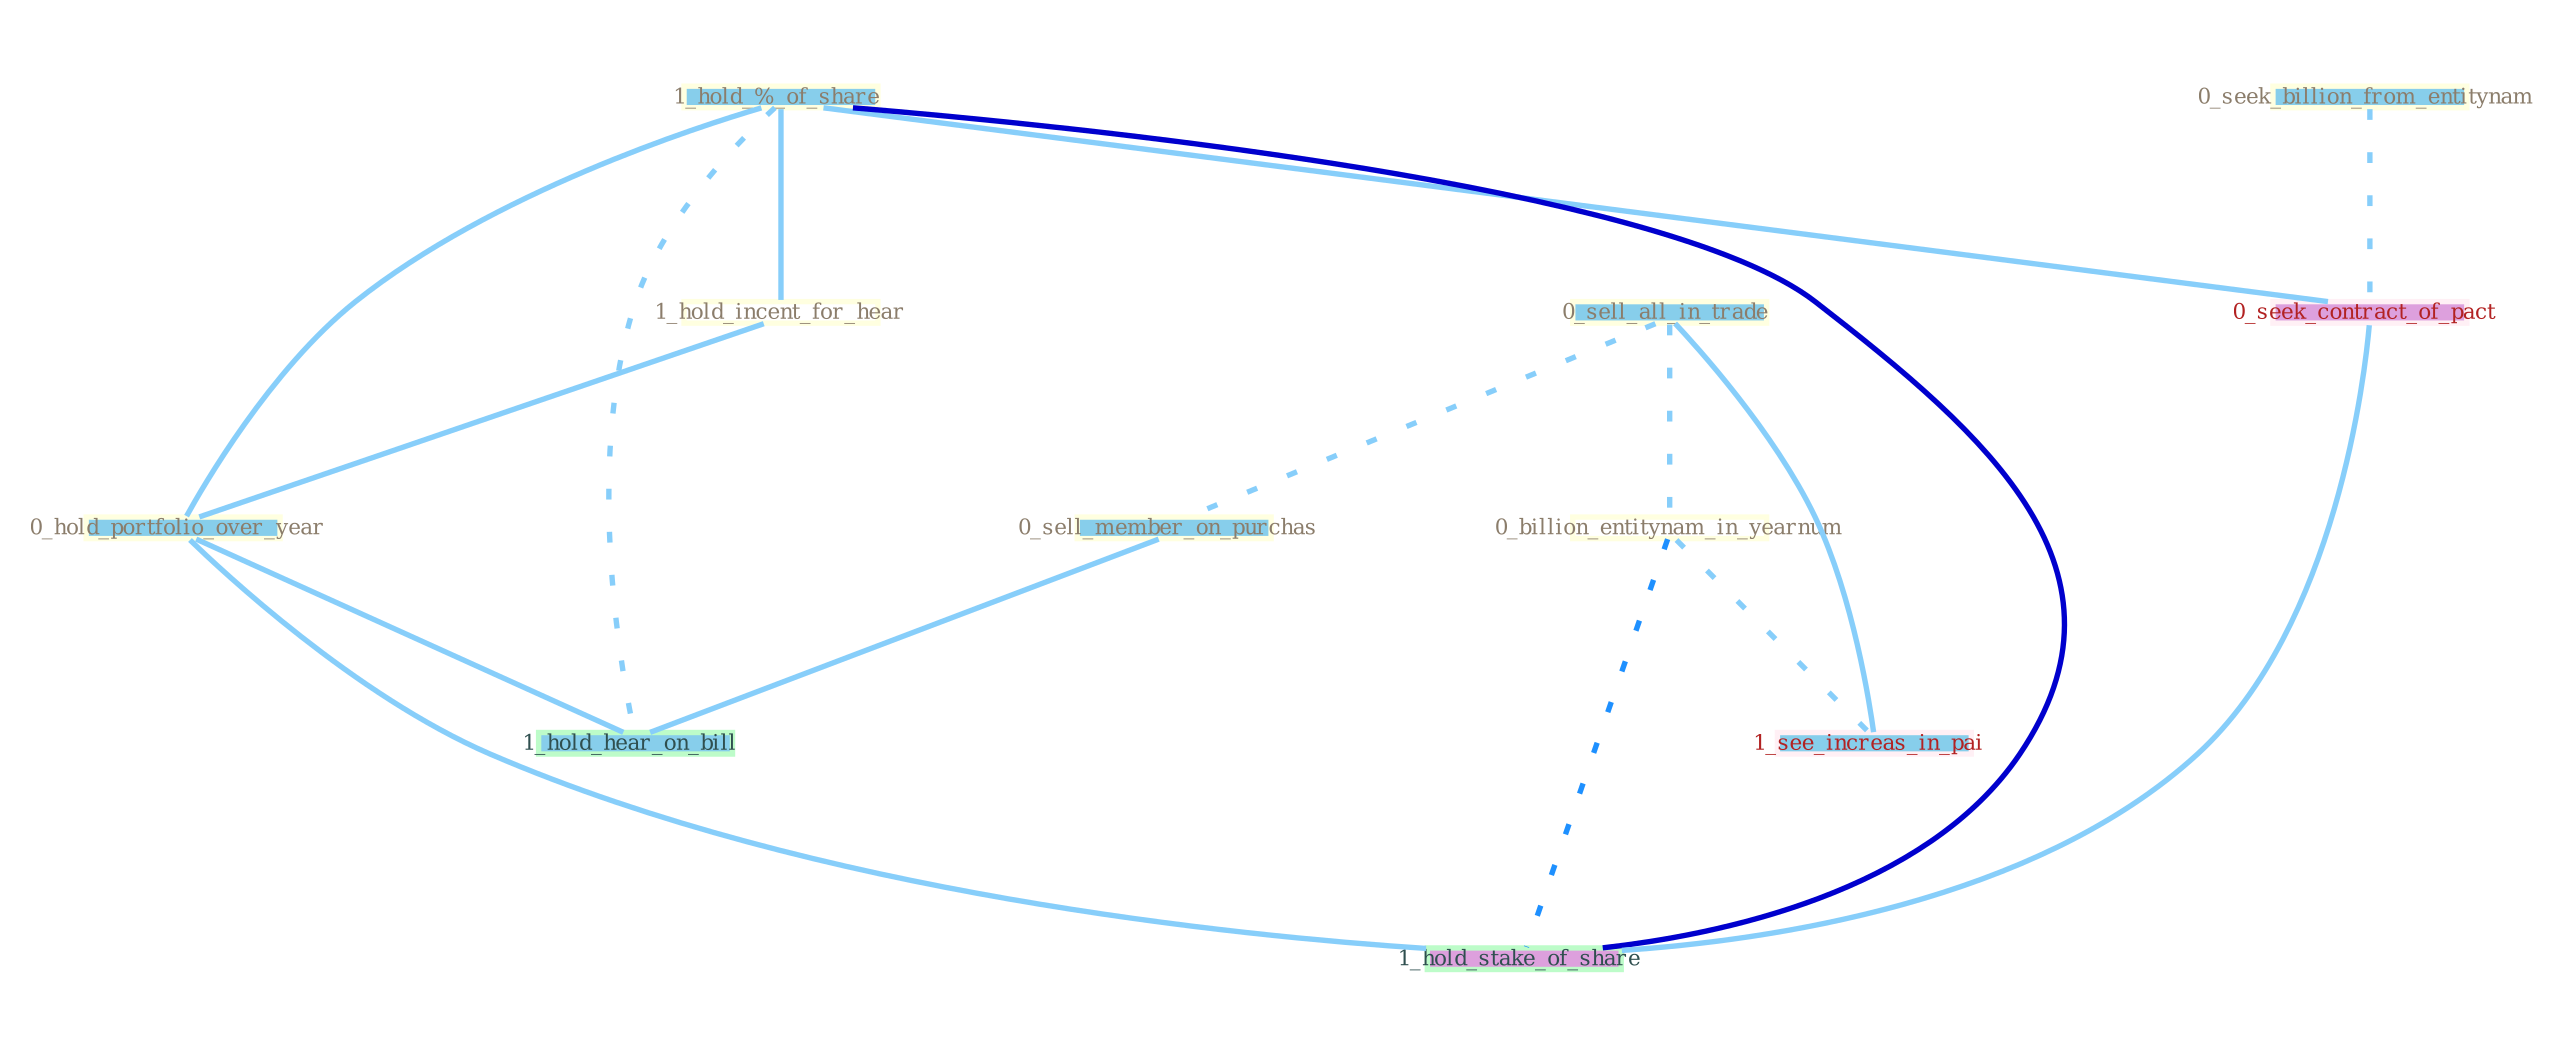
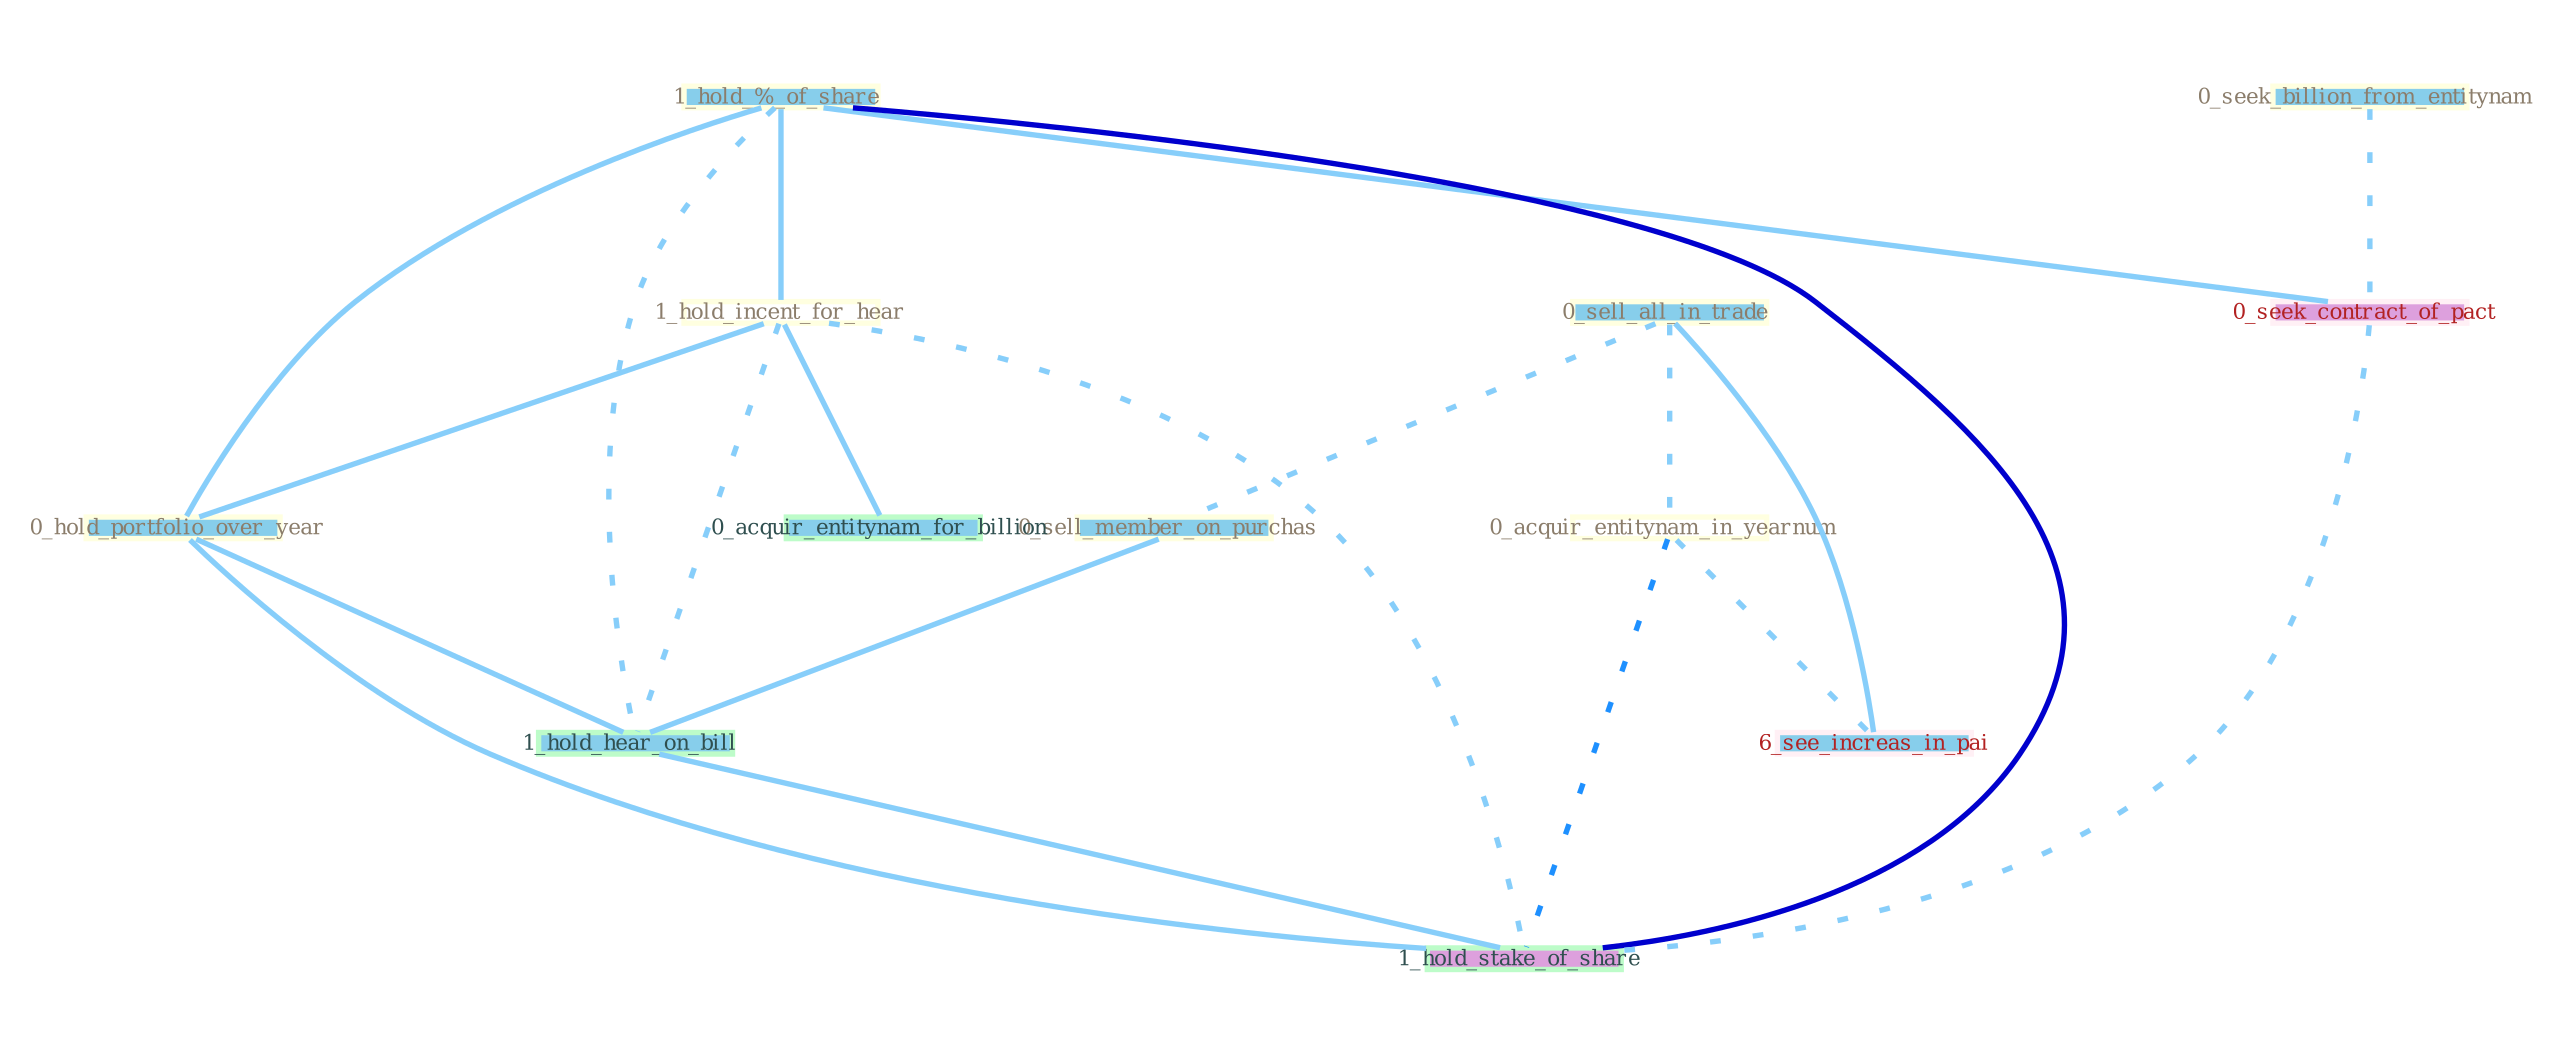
edge "1_hold_incent_for_hear" -- "1_hold_stake_of_share": added
edge "1_hold_incent_for_hear" -- "1_hold_hear_on_bill": added
node "0_acquir_entitynam_for_billion": added
node "0_billion_entitynam_in_yearnum": label "0_billion_entitynam_in_yearnum" -> "0_acquir_entitynam_in_yearnum"
node "1_see_increas_in_pai": label "1_see_increas_in_pai" -> "6_see_increas_in_pai"
edge "0_seek_contract_of_pact" -- "1_hold_stake_of_share": style solid -> dotted
edge "1_hold_hear_on_bill" -- "1_hold_stake_of_share": added
